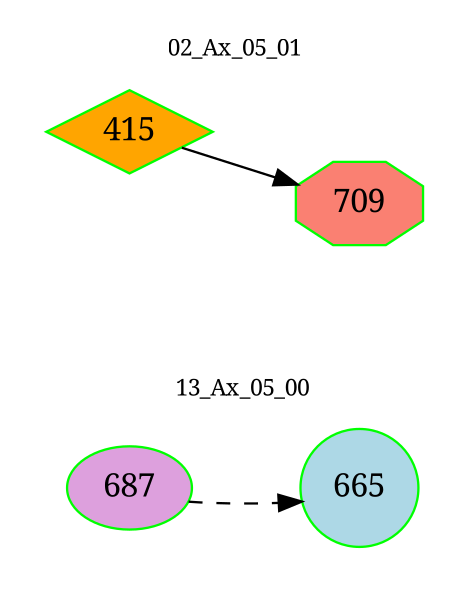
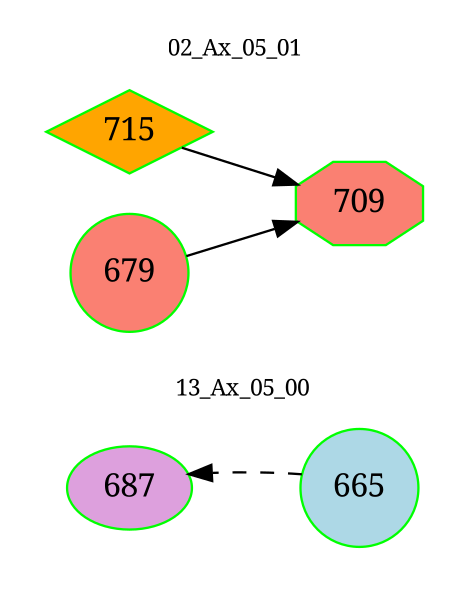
node "415": label "415" -> "715"
node "679": added
edge "687" -> "665": reversed
